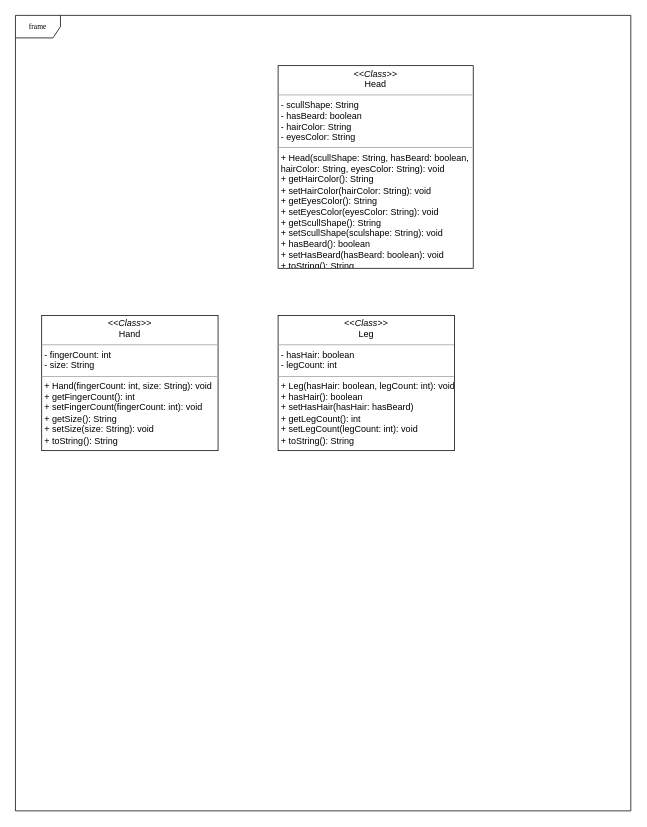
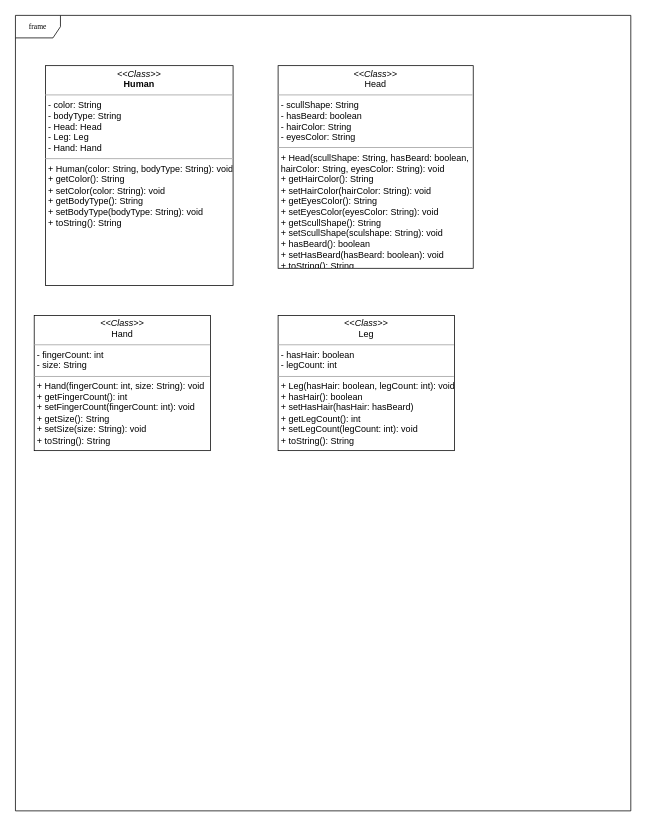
node "<<Class>> Human - color: String - bodyType: String - Head: Head - Leg: Leg - Hand: Hand + Human(color: String, bodyType: String): void + getColor(): String + setColor(color: String): void + getBodyType(): String + setBodyType(bodyType: String): void + toString(): String": added
node "<<Class>> Hand - fingerCount: int - size: String + Hand(fingerCount: int, size: String): void + getFingerCount(): int + setFingerCount(fingerCount: int): void + getSize(): String + setSize(size: String): void + toString(): String": moved (130, 383) -> (122, 383)
